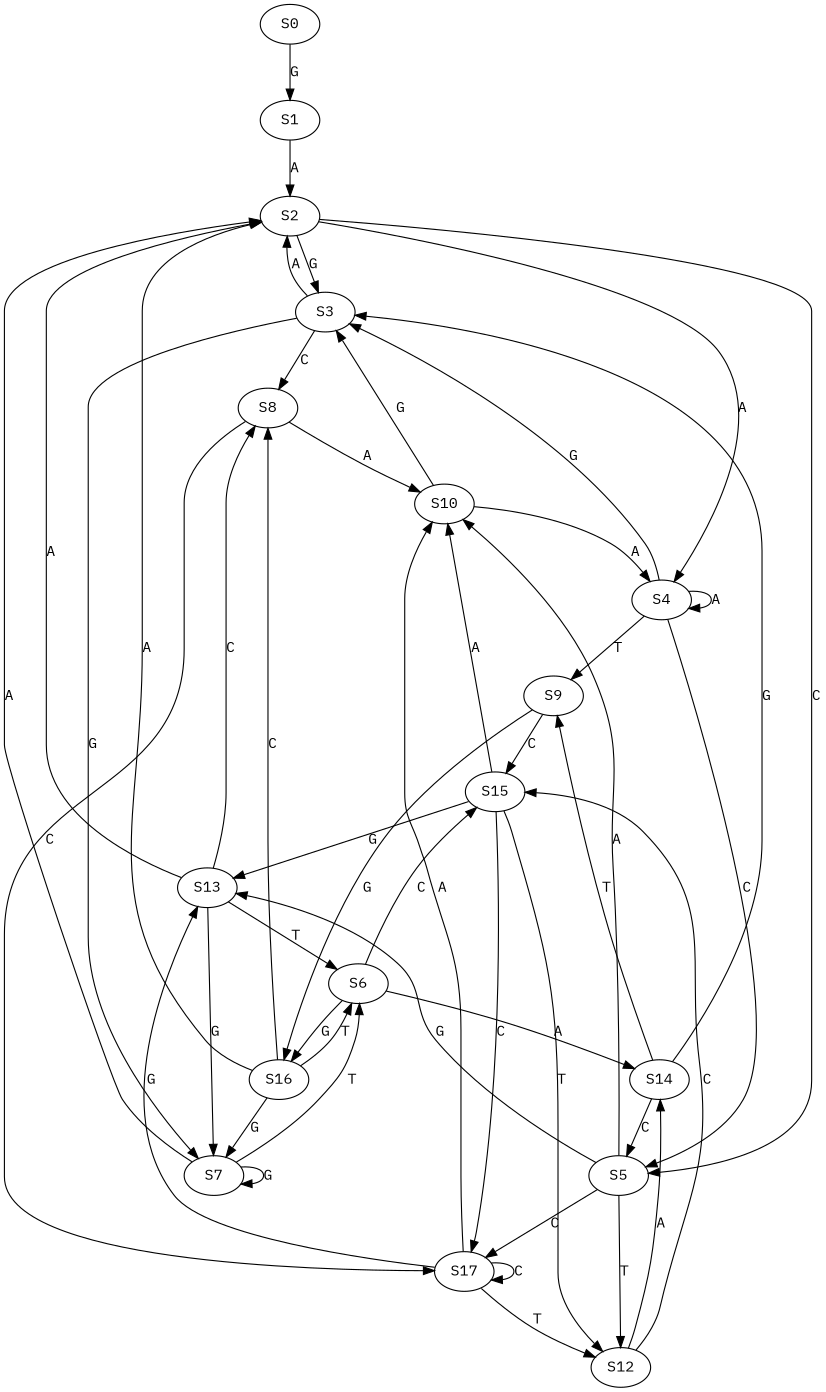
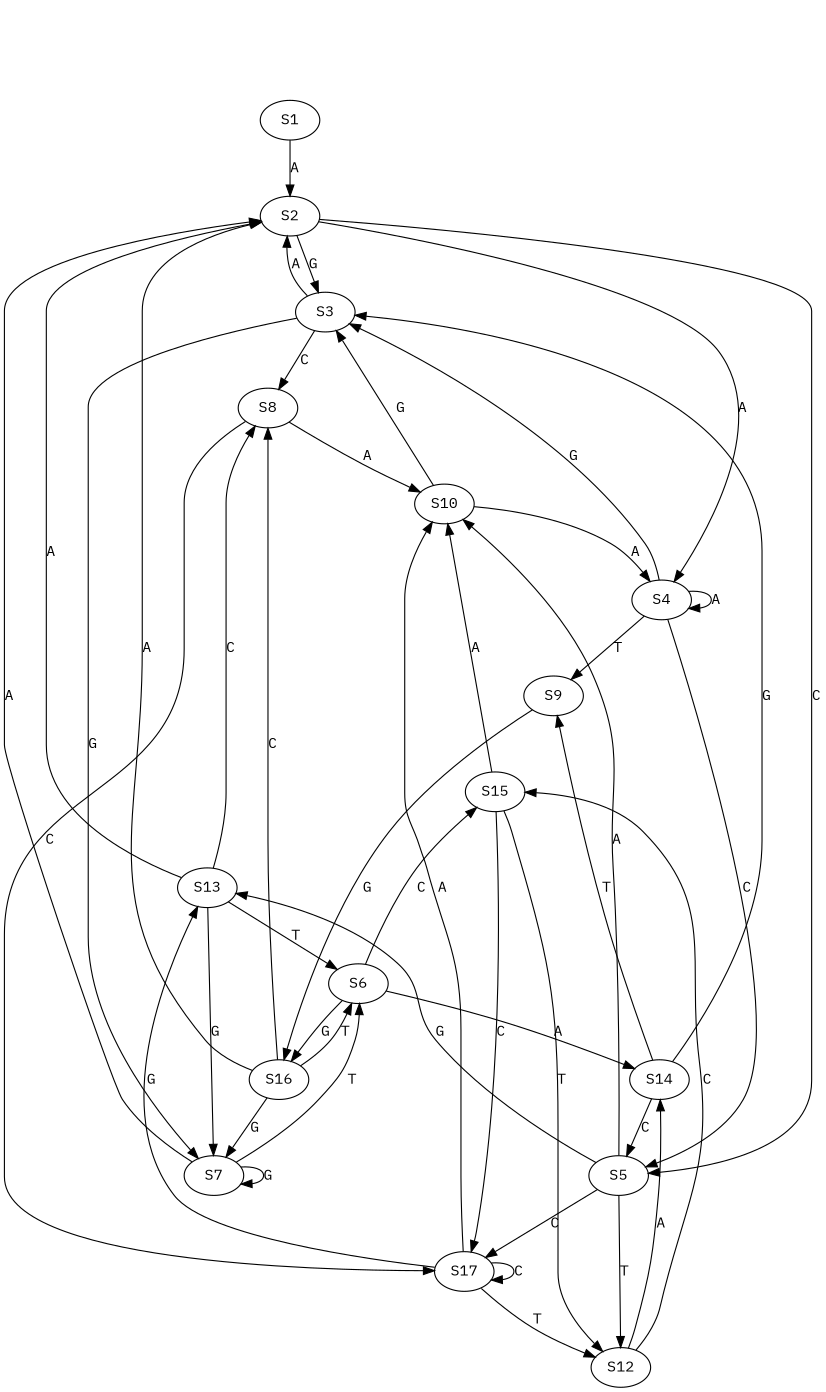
node "S0": removed
edge "S9" -> "S15": removed, label "C"
edge "S15" -> "S13": removed, label "G"
